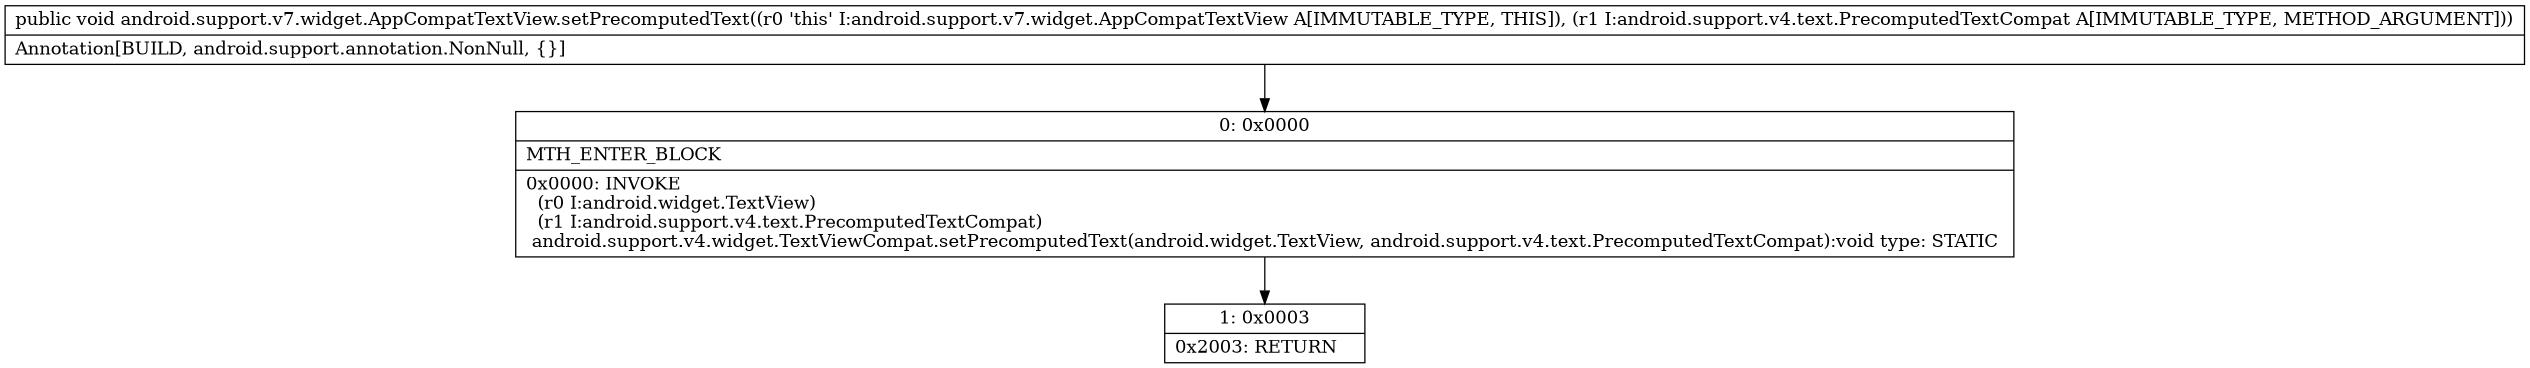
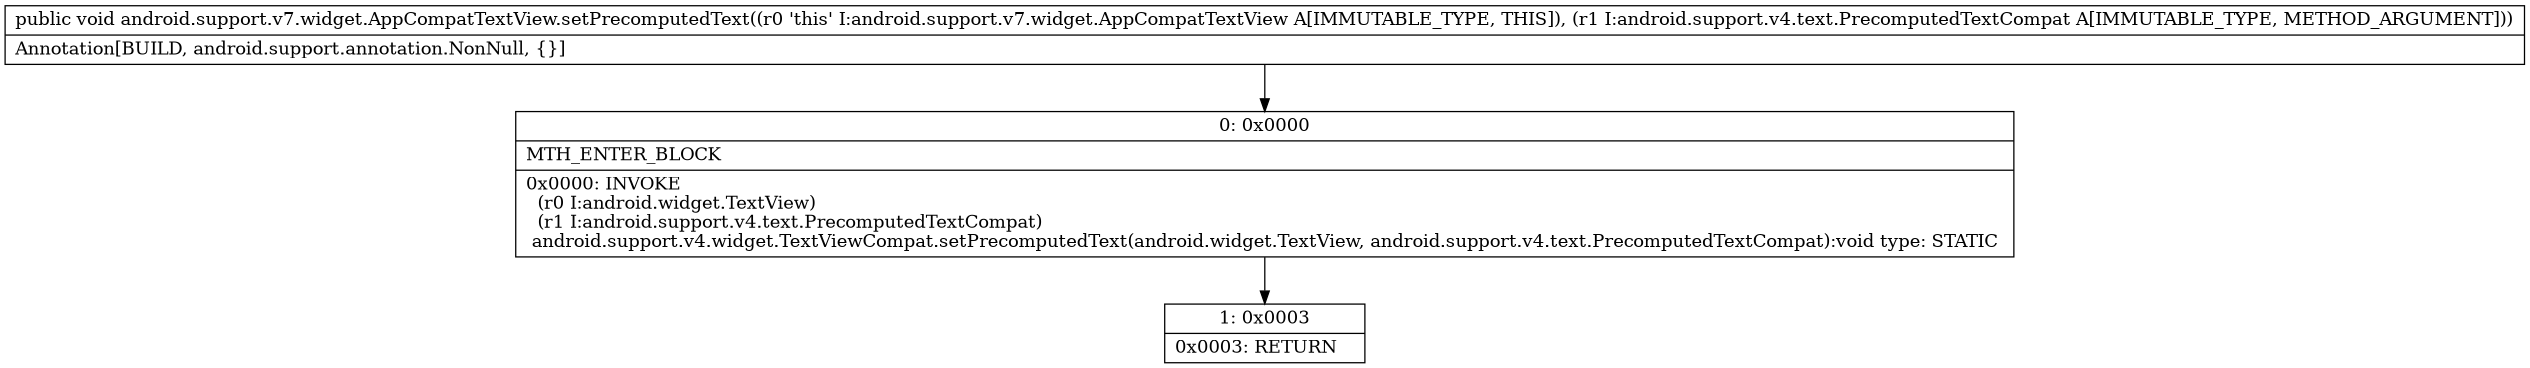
node "1: 0x0003": text "0x2003: RETURN" -> "0x0003: RETURN"
